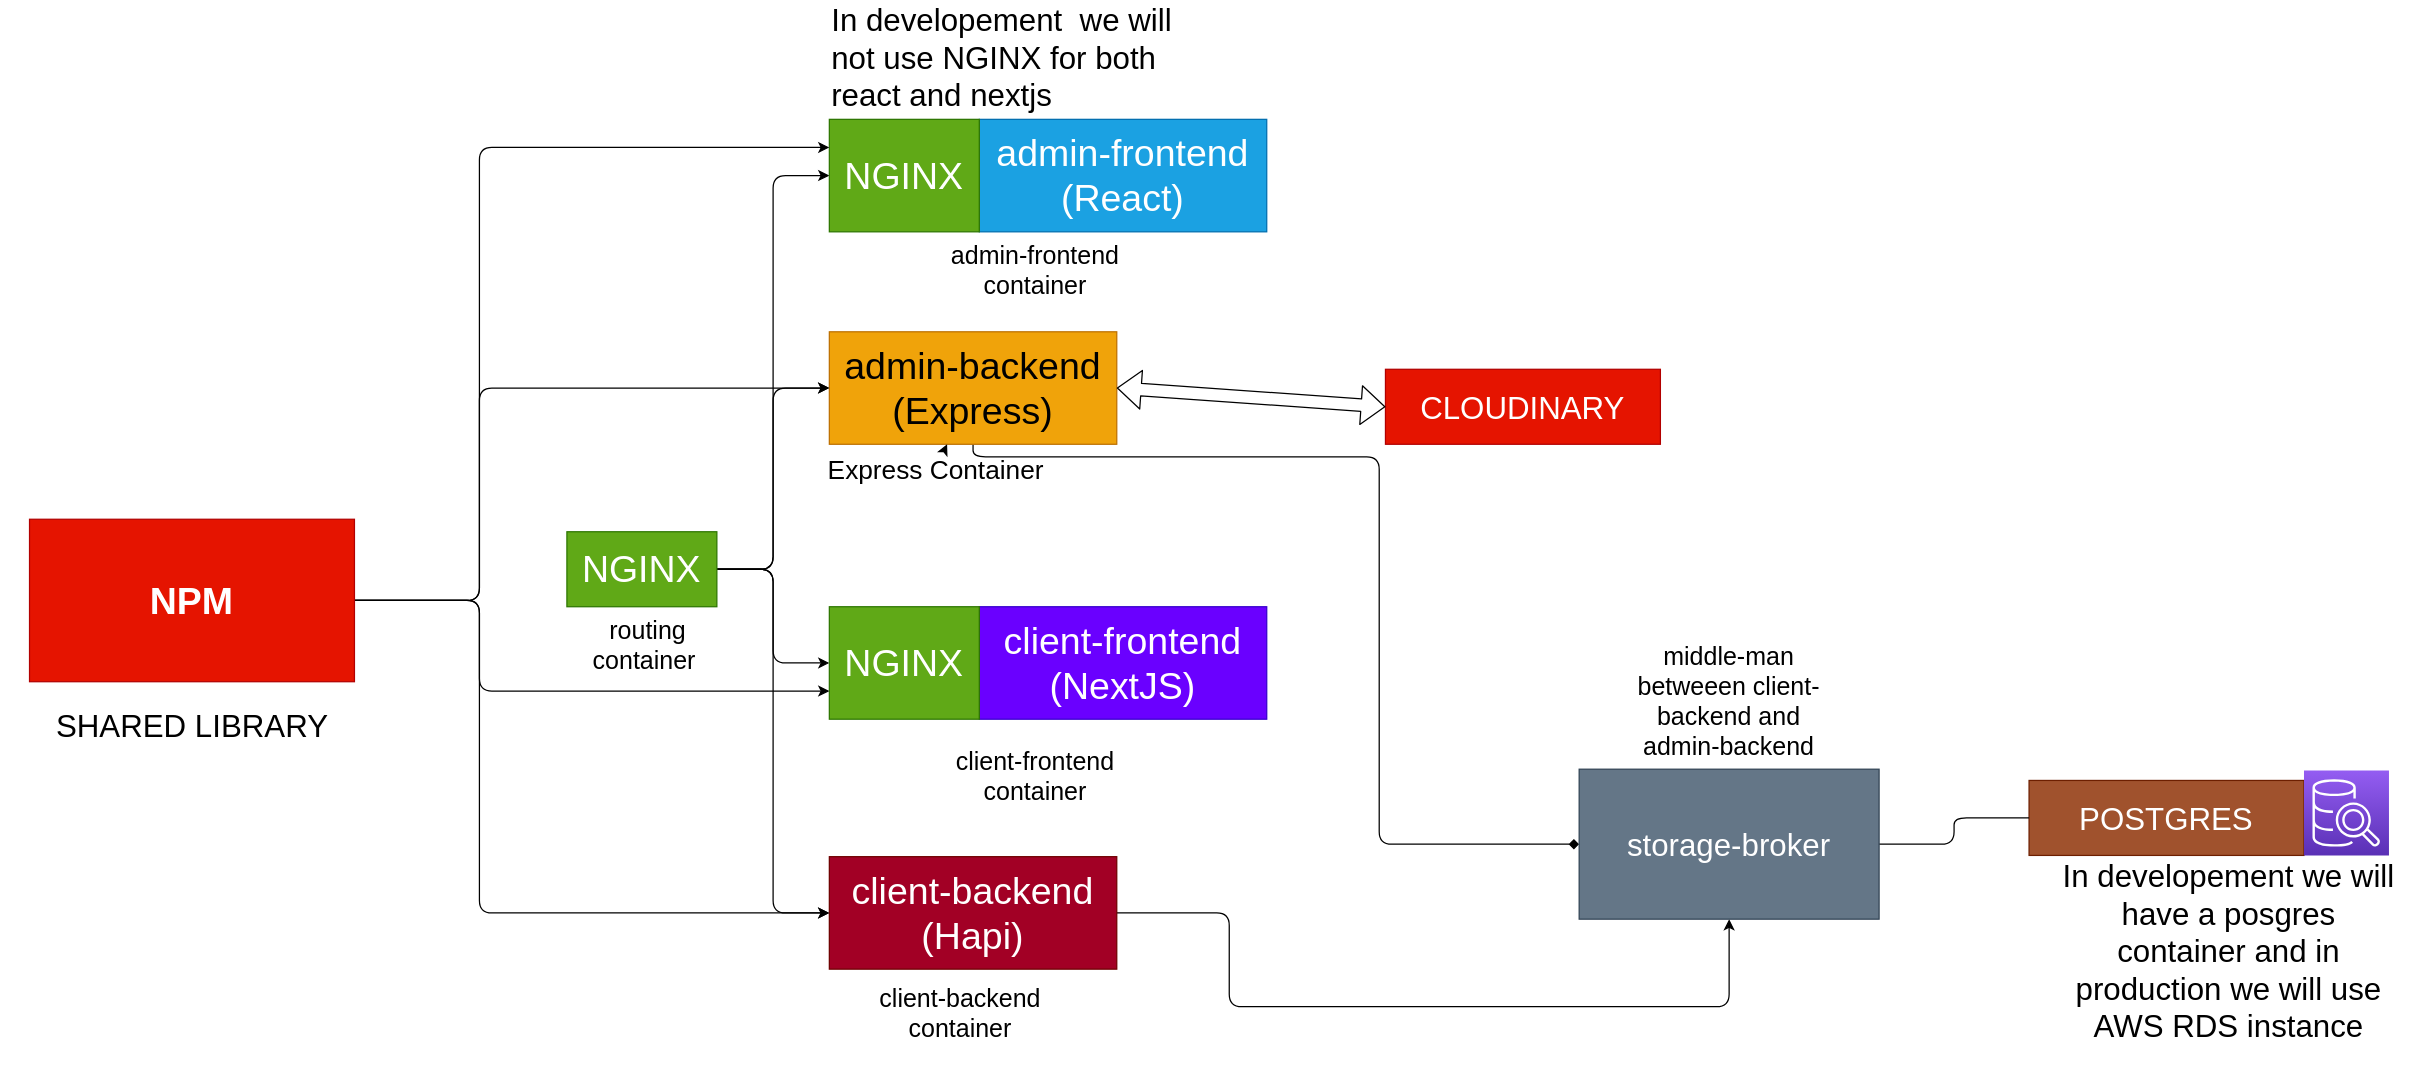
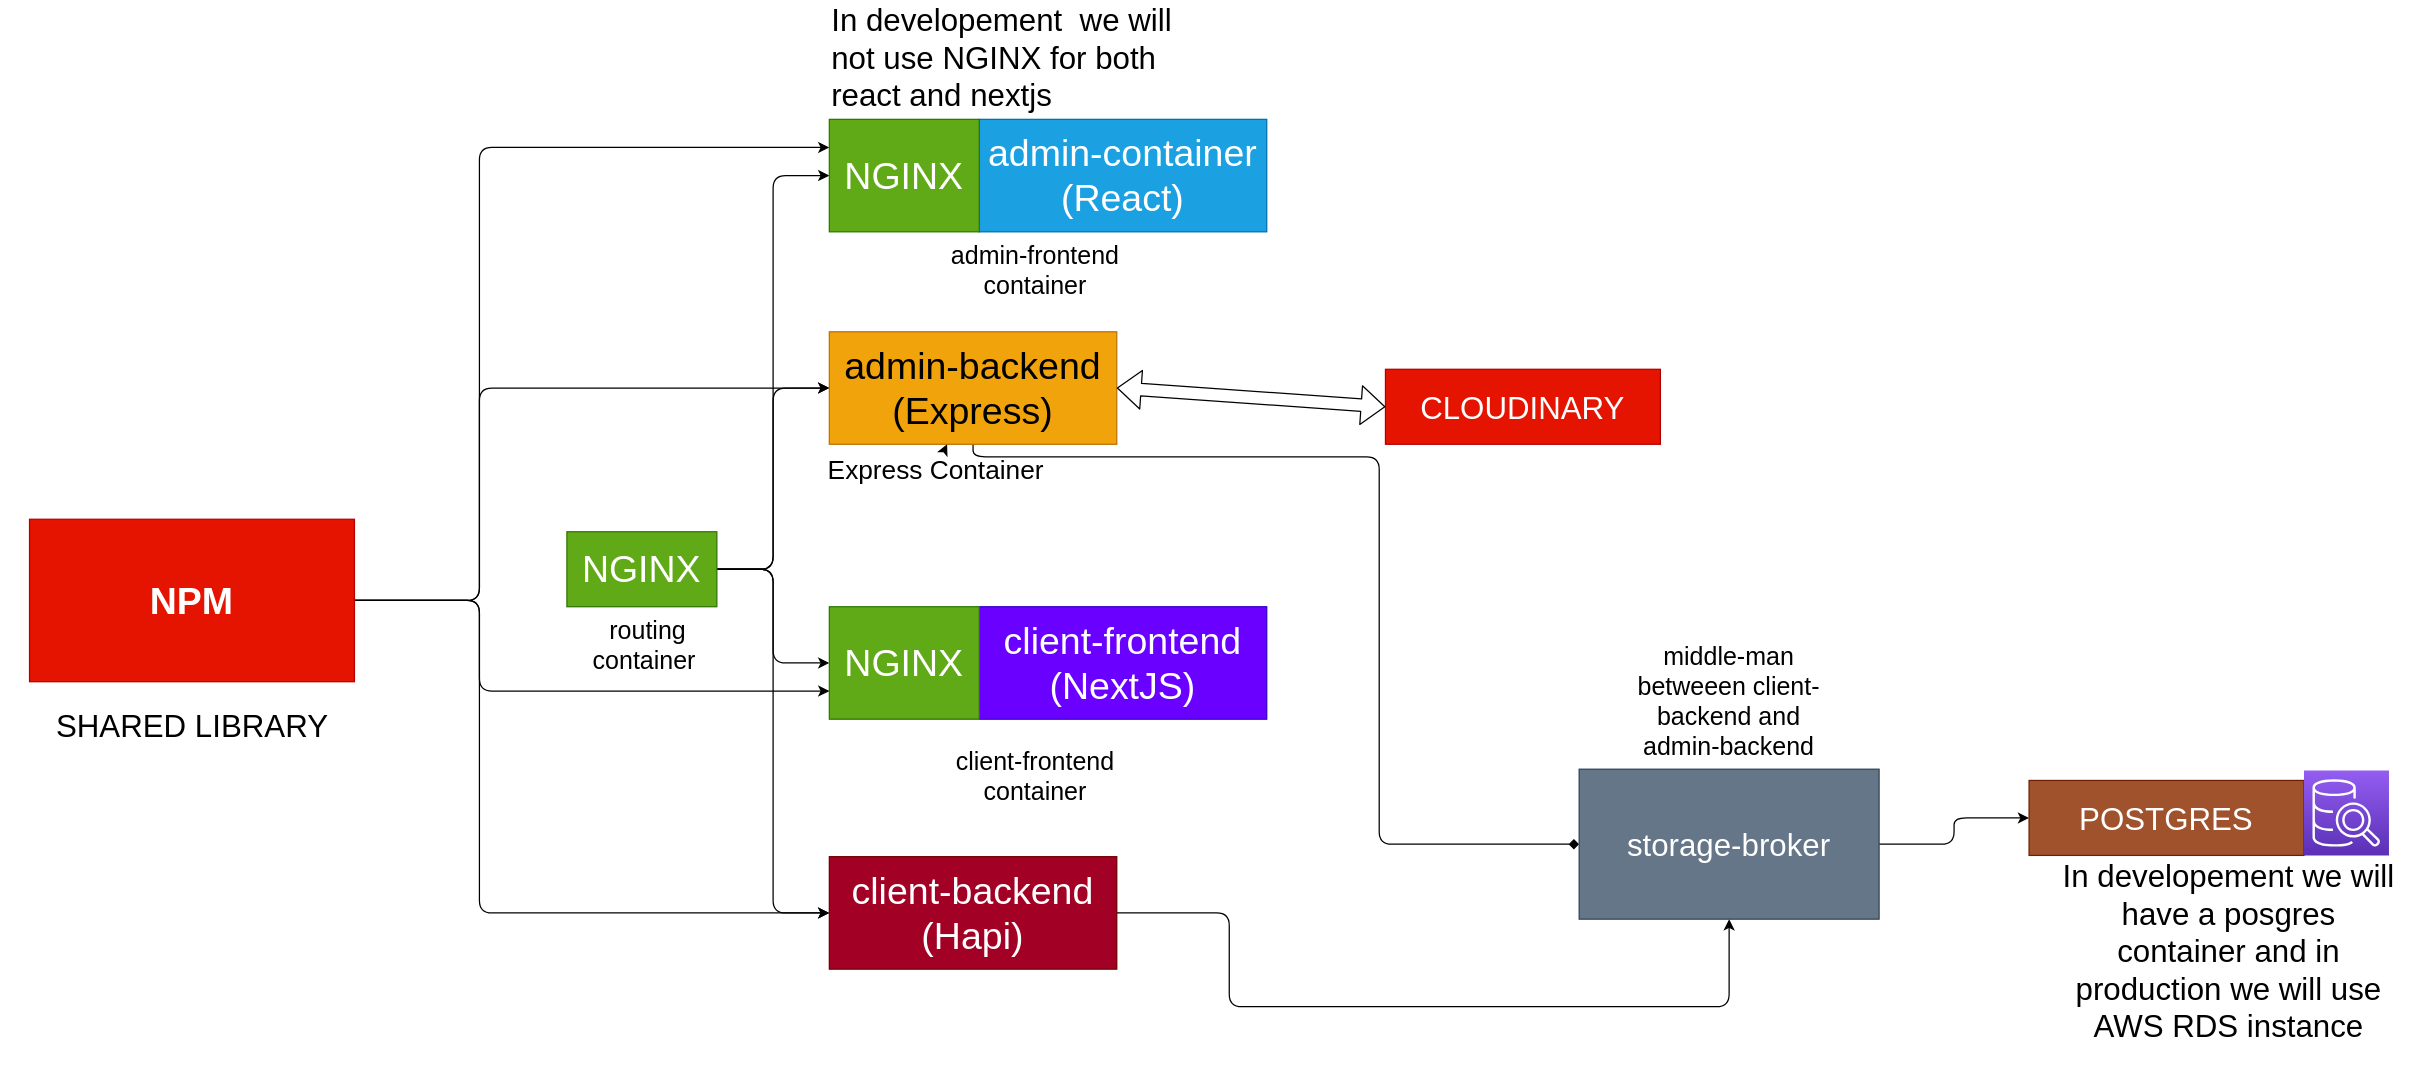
node "admin-frontend (React)": label "admin-frontend (React)" -> "admin-container (React)"
edge "POSTGRES" -- "storage-broker": arrowhead none -> classic
node "client-backend container": removed
